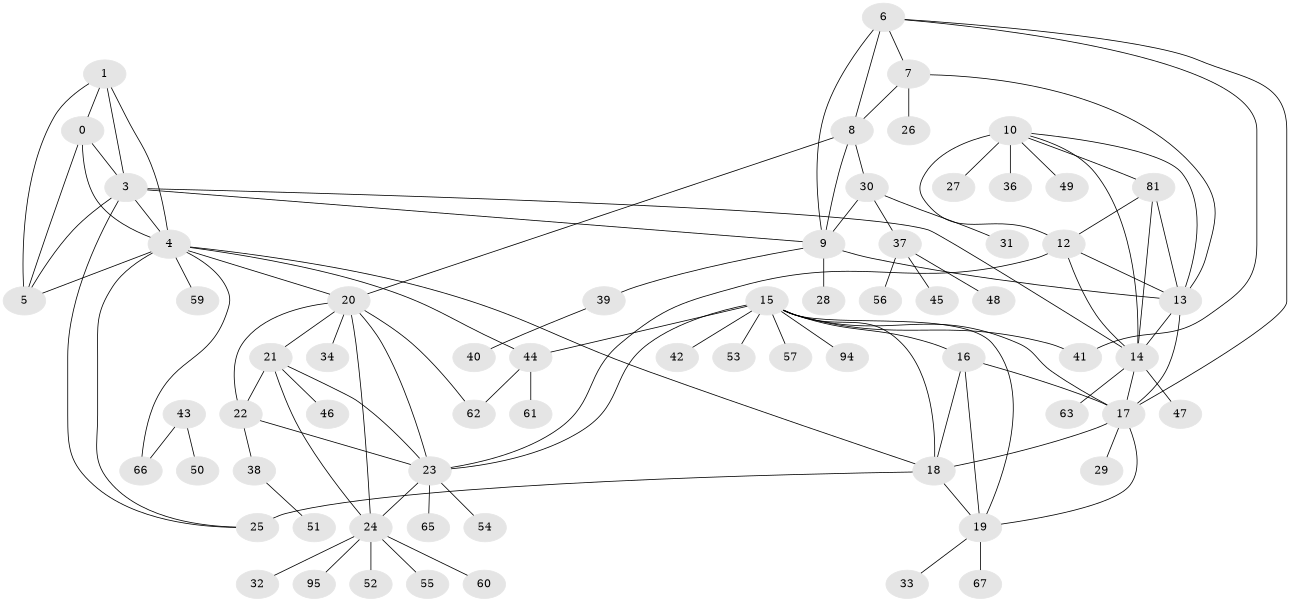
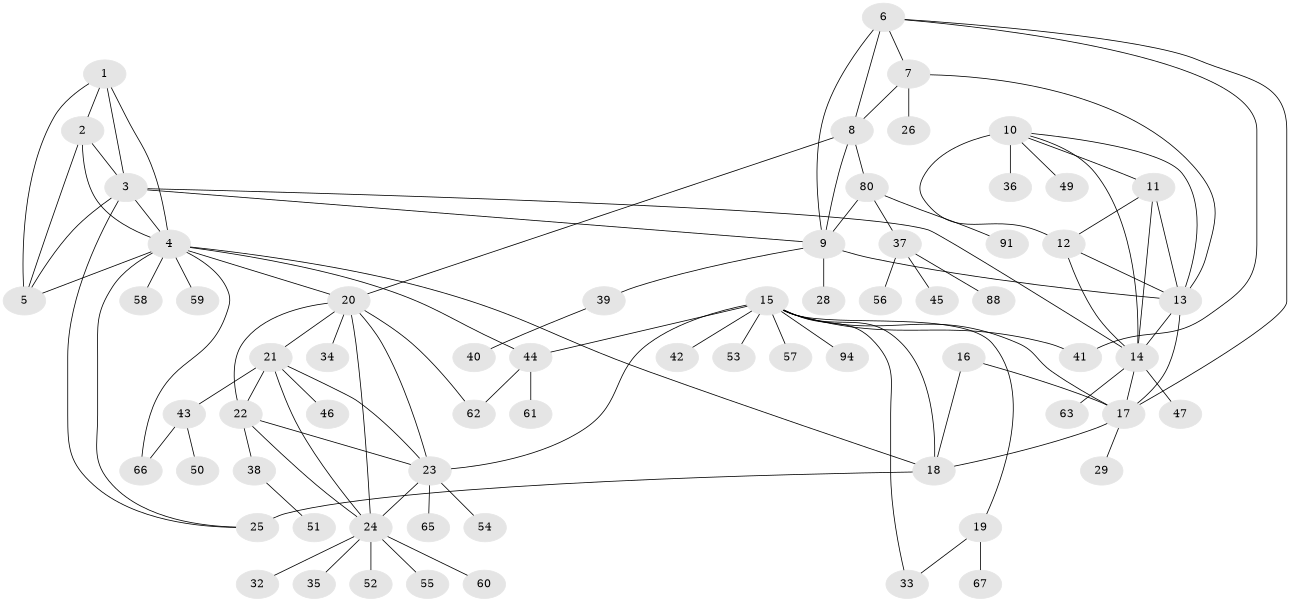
node "0": label "0" -> "2"
node "30": label "30" -> "80"
node "27": removed
node "81": label "81" -> "11"
node "31": label "31" -> "91"
edge "12" -- "23": removed
node "58": added
node "48": label "48" -> "88"
edge "15" -- "16": now "15" -- "33"
edge "21" -- "43": added
edge "16" -- "19": removed
edge "22" -- "24": added
edge "18" -- "19": removed
edge "17" -- "19": removed
node "95": label "95" -> "35"
